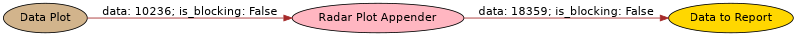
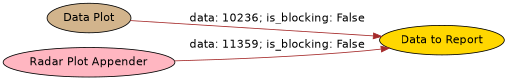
edge "Radar Plot Appender" -> "Data to Report": label "data: 18359; is_blocking: False" -> "data: 11359; is_blocking: False"
edge "Data Plot" -> "Radar Plot Appender": now "Data Plot" -> "Data to Report"
